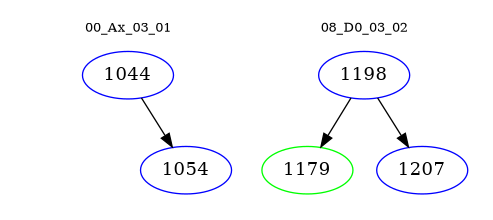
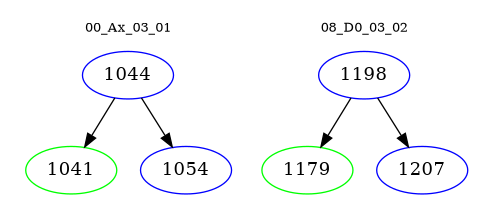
node "1041": added
